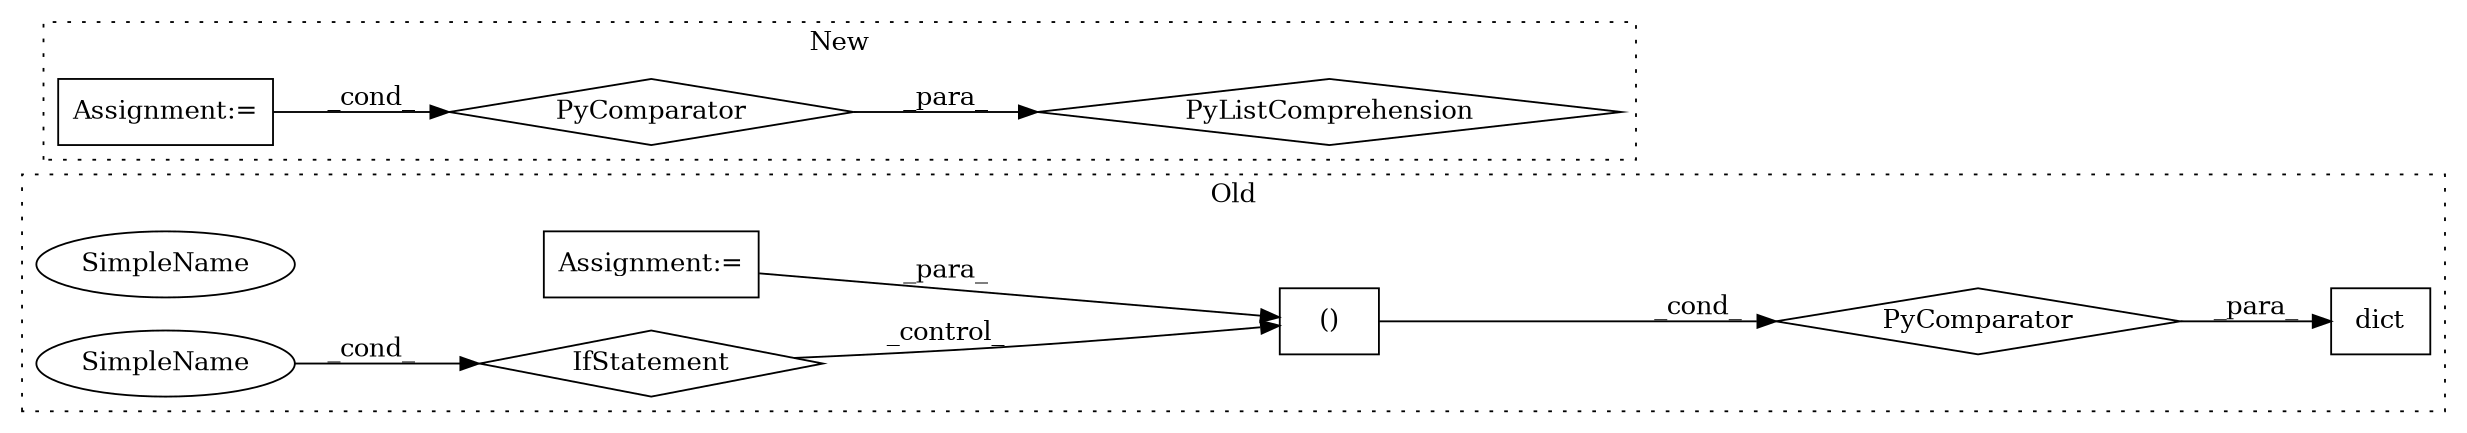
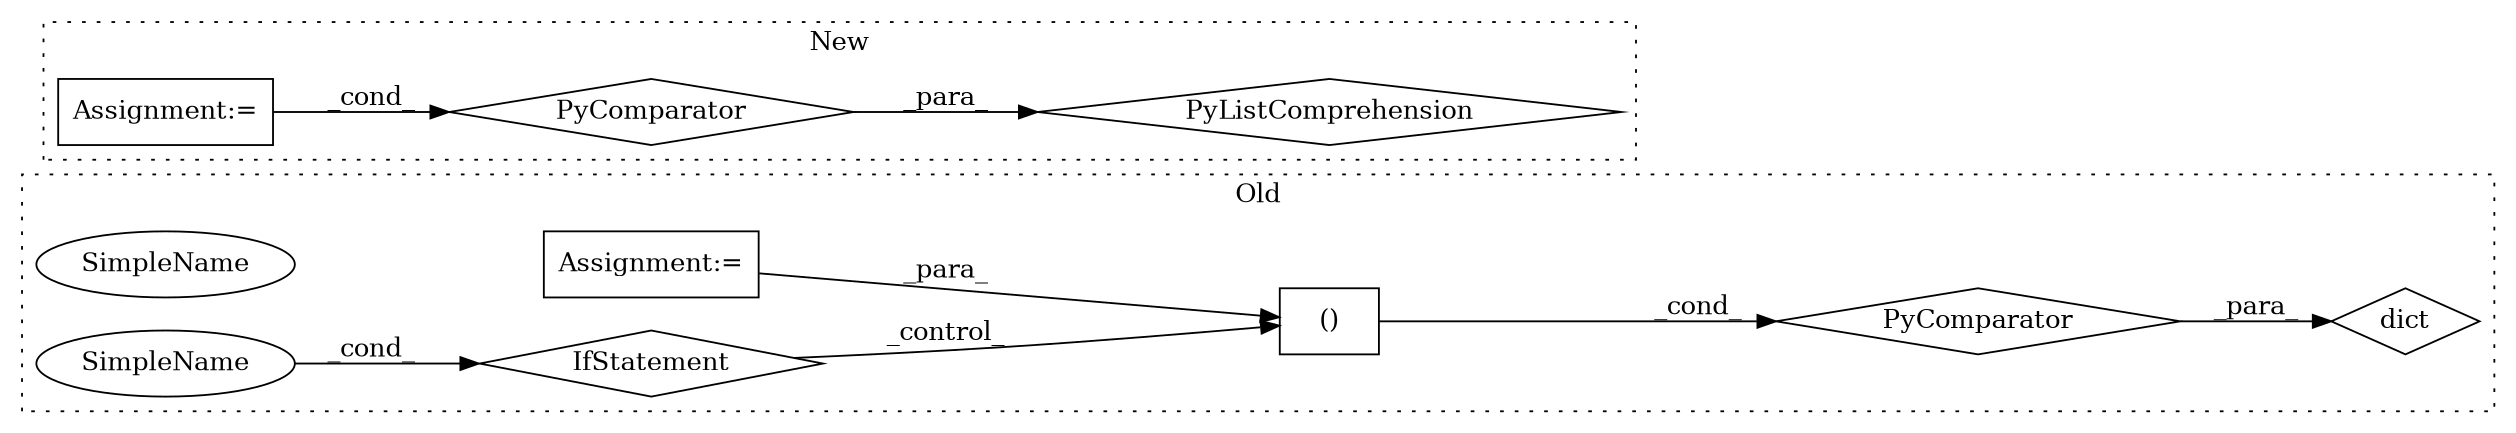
node "dict": shape box -> diamond
